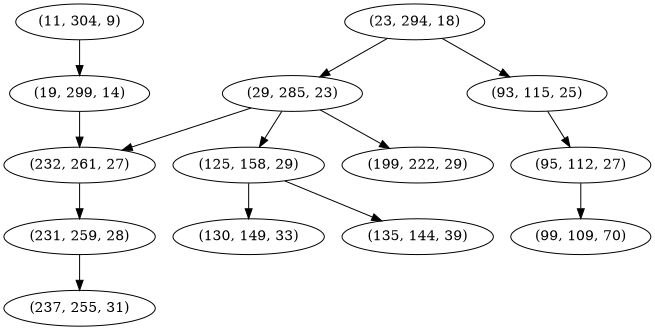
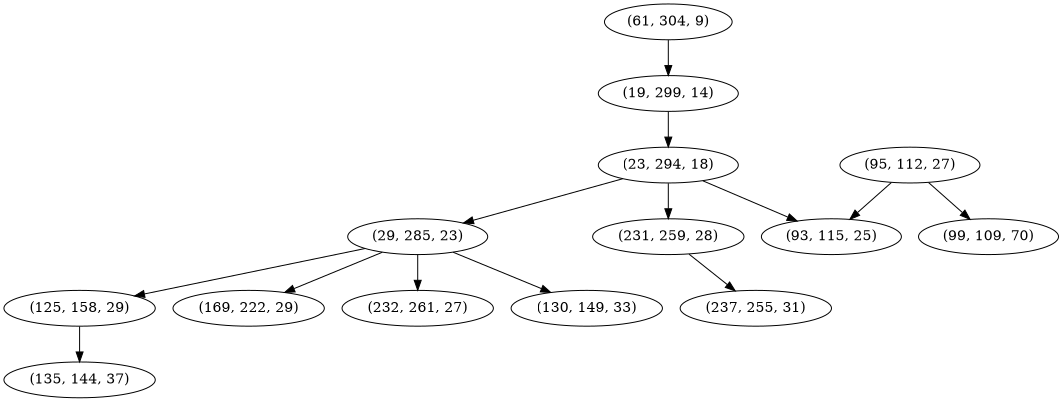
node "(11, 304, 9)": label "(11, 304, 9)" -> "(61, 304, 9)"
edge "(19, 299, 14)" -> "(232, 261, 27)": now "(19, 299, 14)" -> "(23, 294, 18)"
edge "(93, 115, 25)" -> "(95, 112, 27)": reversed
node "(199, 222, 29)": label "(199, 222, 29)" -> "(169, 222, 29)"
edge "(232, 261, 27)" -> "(231, 259, 28)": now "(23, 294, 18)" -> "(231, 259, 28)"
edge "(125, 158, 29)" -> "(130, 149, 33)": now "(29, 285, 23)" -> "(130, 149, 33)"
node "(135, 144, 39)": label "(135, 144, 39)" -> "(135, 144, 37)"
